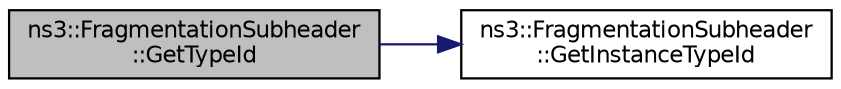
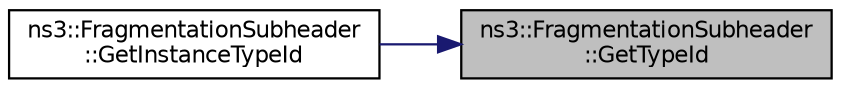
edge "ns3::FragmentationSubheader ::GetTypeId" -> "ns3::FragmentationSubheader ::GetInstanceTypeId": reversed
